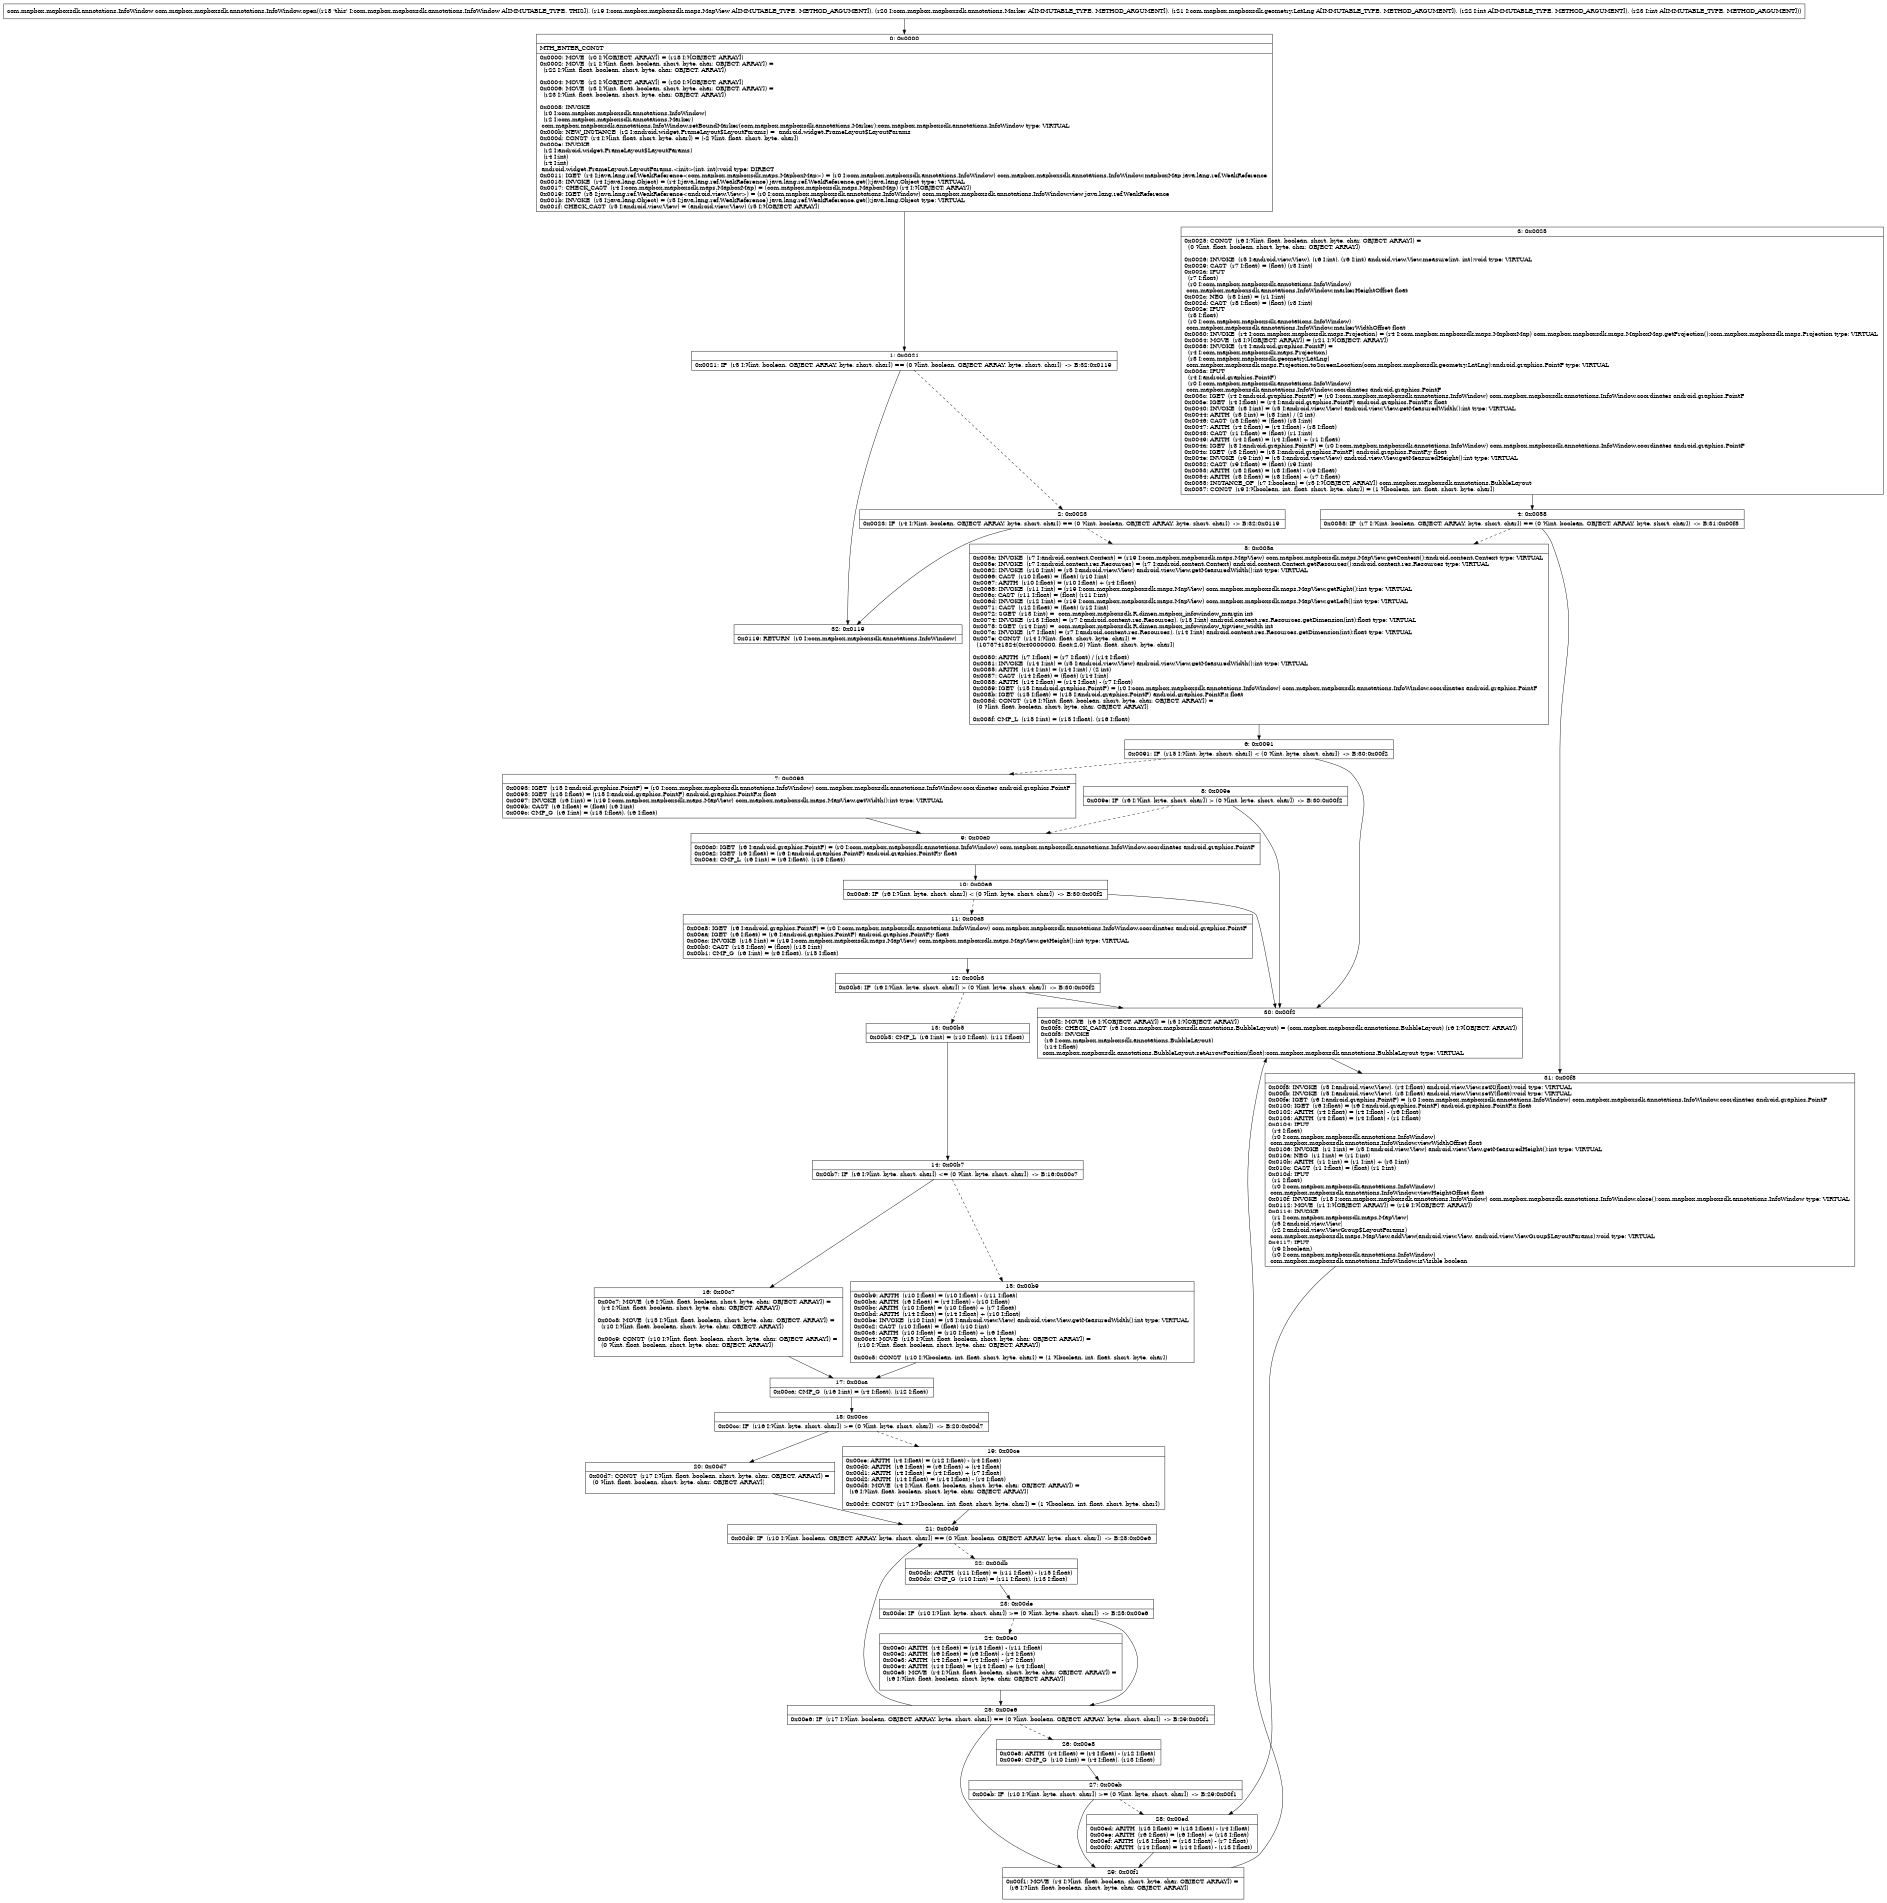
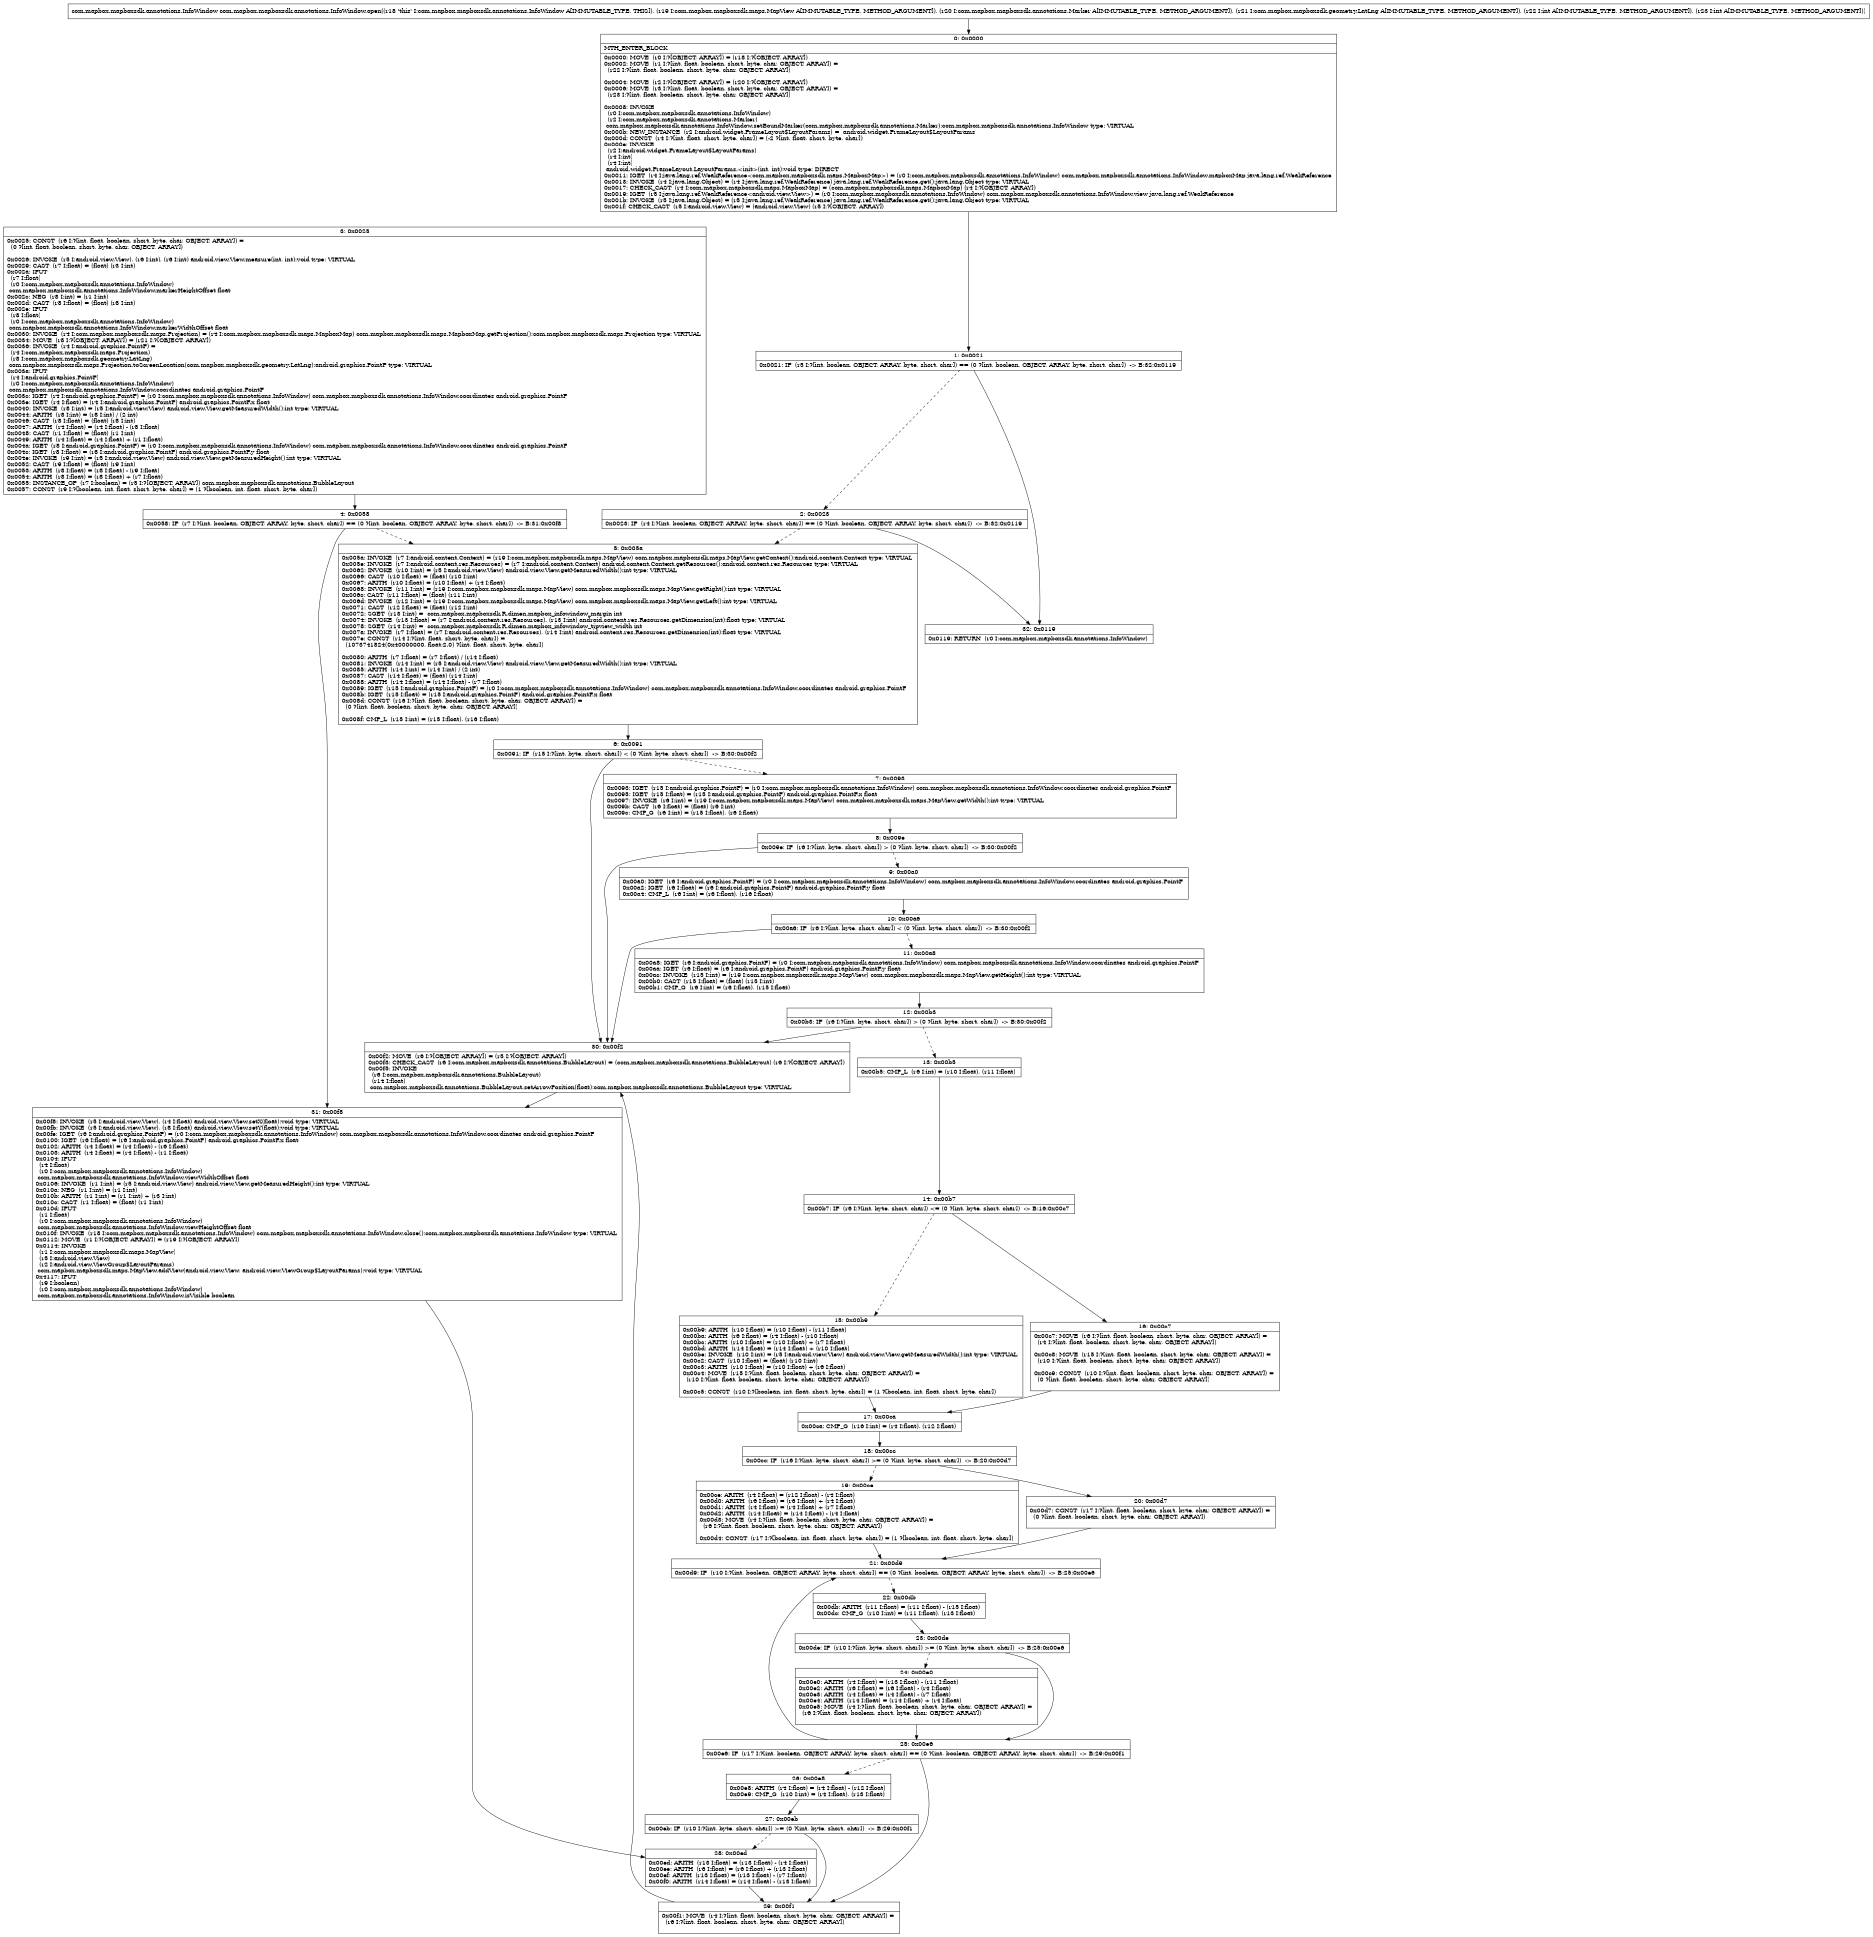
node "0: 0x0000": text "MTH_ENTER_CONST" -> "MTH_ENTER_BLOCK"
edge "7: 0x0093" -> "9: 0x00a0": now "7: 0x0093" -> "8: 0x009e"
